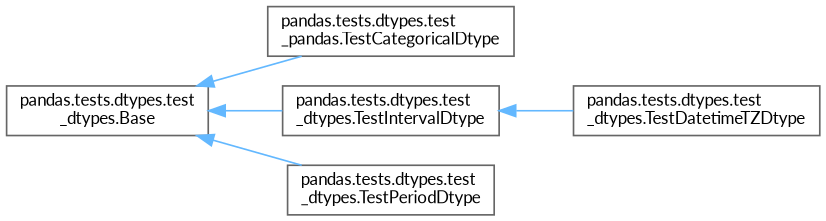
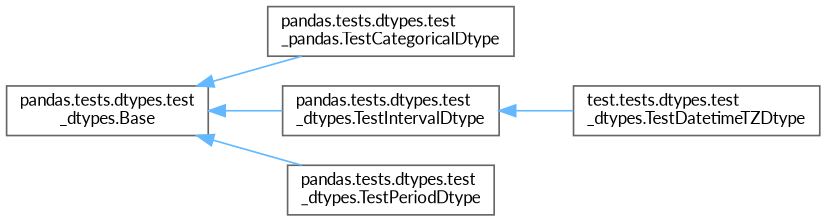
node "pandas.tests.dtypes.test _dtypes.TestDatetimeTZDtype": label "pandas.tests.dtypes.test _dtypes.TestDatetimeTZDtype" -> "test.tests.dtypes.test _dtypes.TestDatetimeTZDtype"
